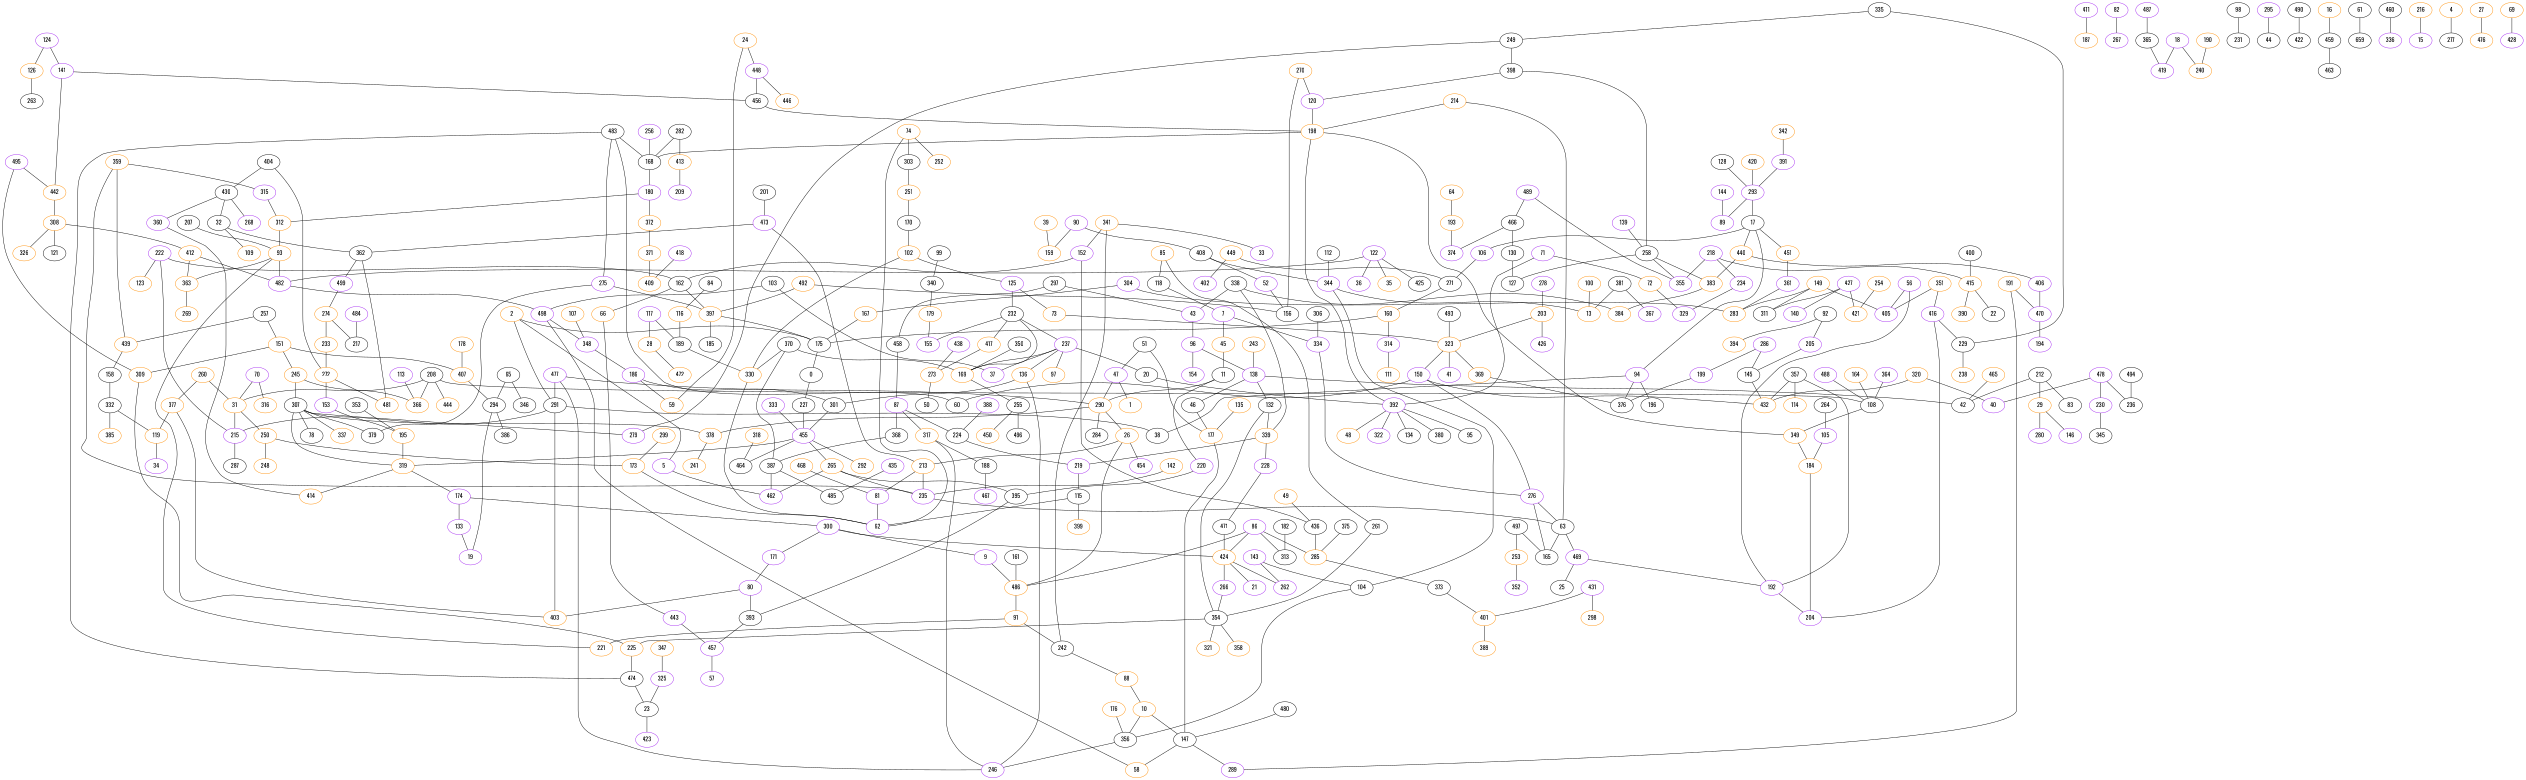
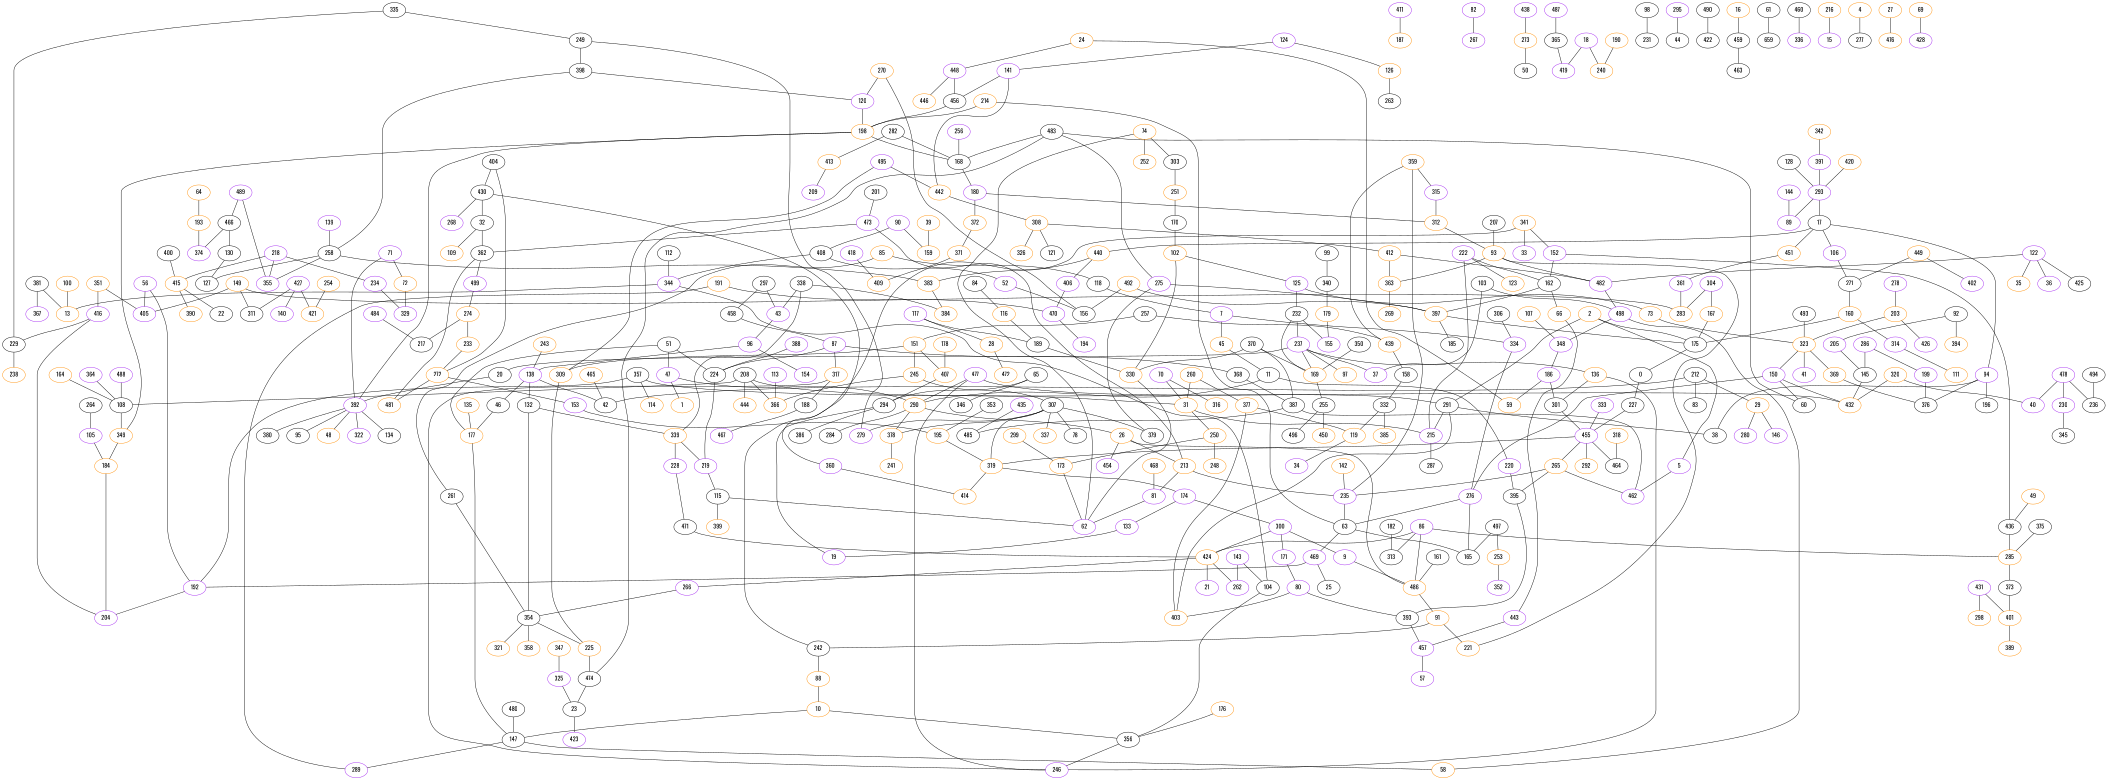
node "417": removed
edge "51" -- "224": added
